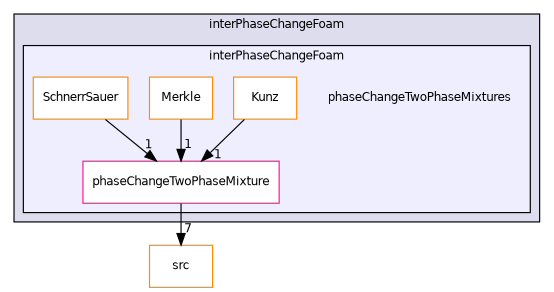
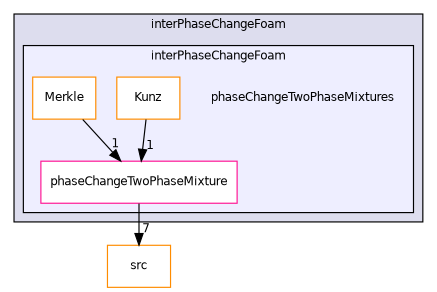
node "SchnerrSauer": removed
